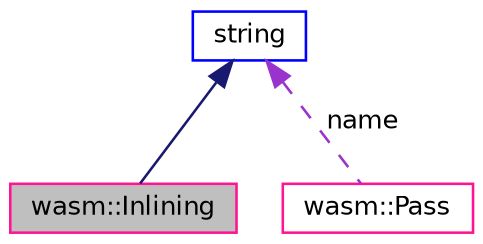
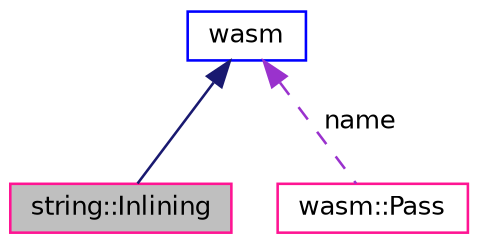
node "string": label "string" -> "wasm"
node "wasm::Inlining": label "wasm::Inlining" -> "string::Inlining"
